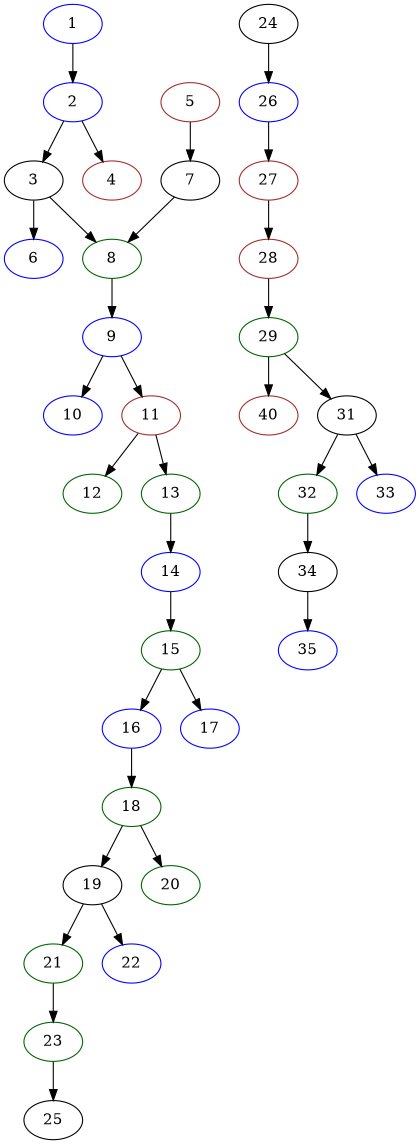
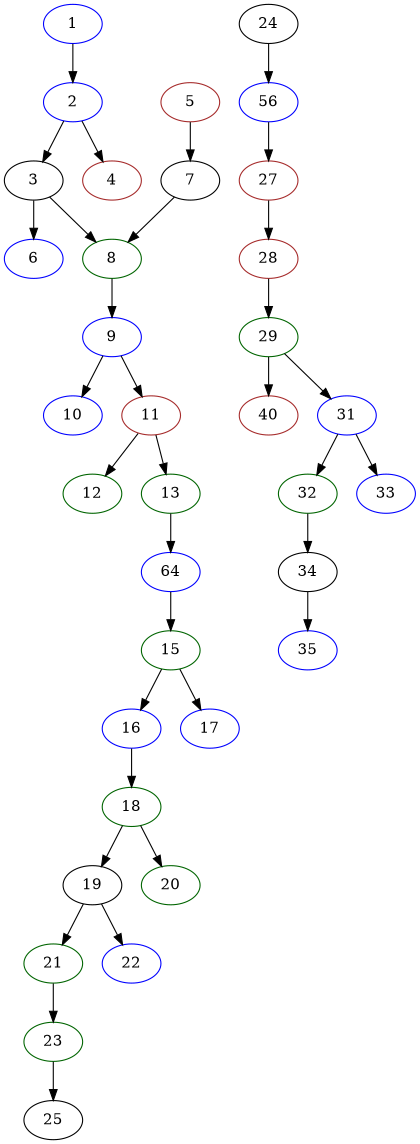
node "26": label "26" -> "56"
node "31": color black -> blue
node "14": label "14" -> "64"
